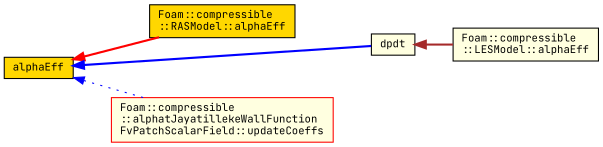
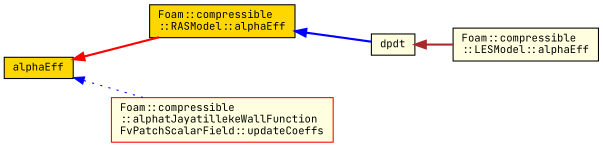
edge "dpdt" -> "alphaEff": now "dpdt" -> "Foam::compressible ::RASModel::alphaEff"
